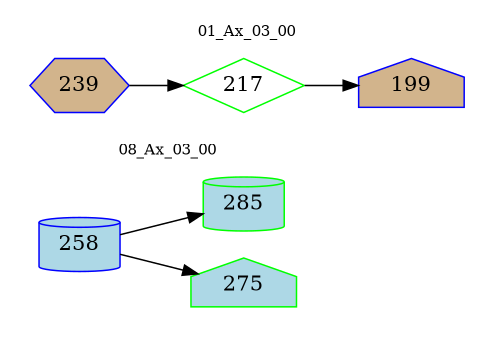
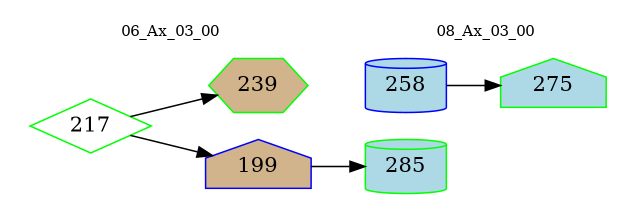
cluster "01_Ax_03_00": label "01_Ax_03_00" -> "06_Ax_03_00"
node "239": color blue -> green
edge "239" -> "217": reversed
edge "258" -> "285": now "199" -> "285"
